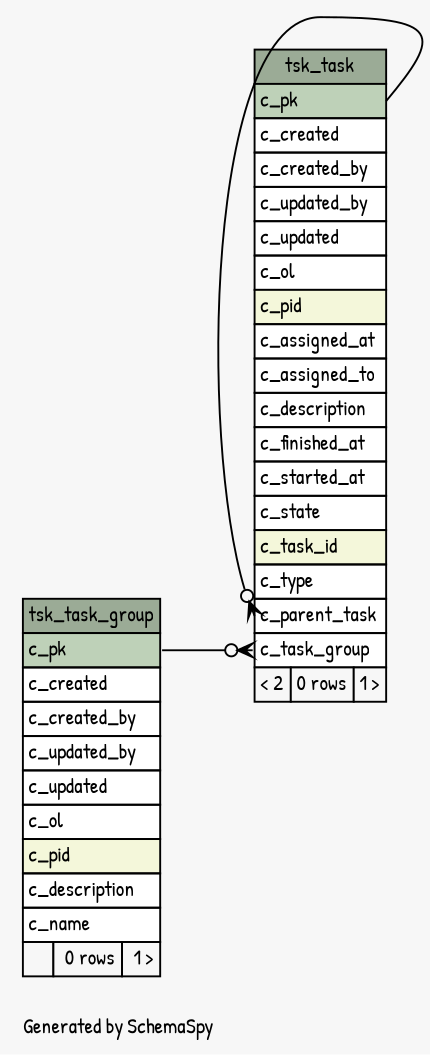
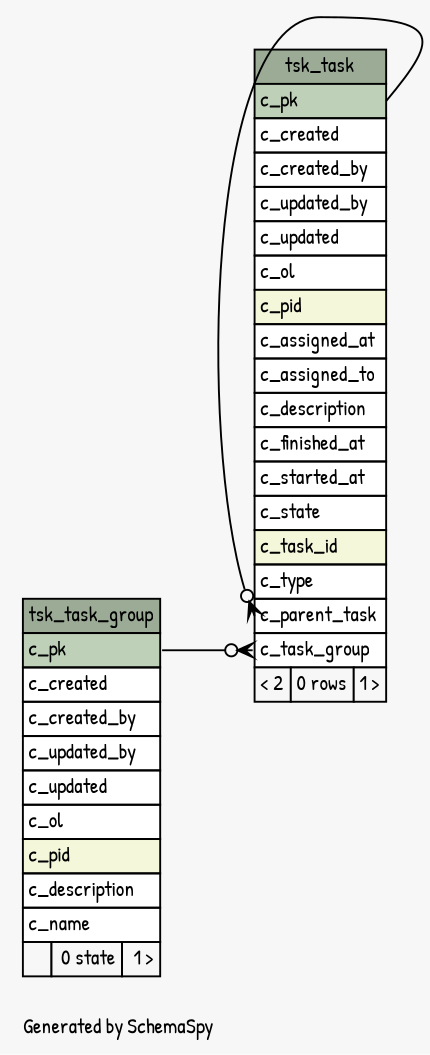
node "tsk_task_group": text "0 rows" -> "0 state"
